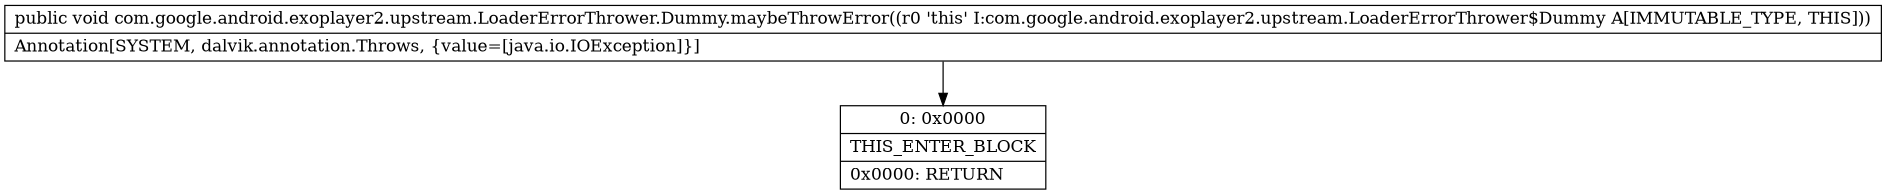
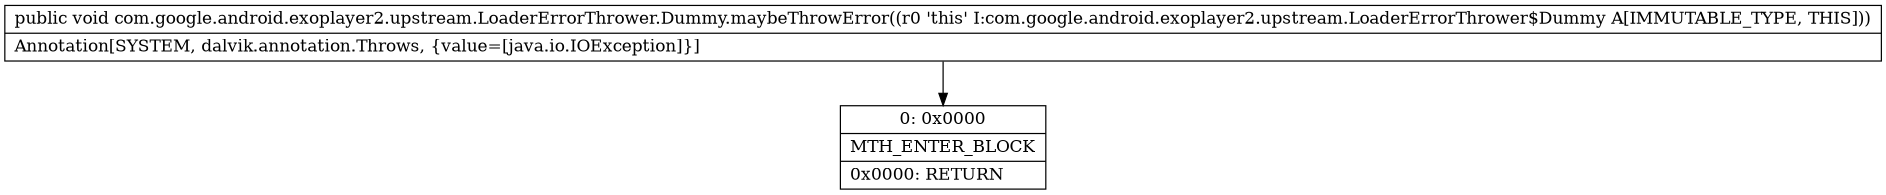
node "0: 0x0000": text "THIS_ENTER_BLOCK" -> "MTH_ENTER_BLOCK"
